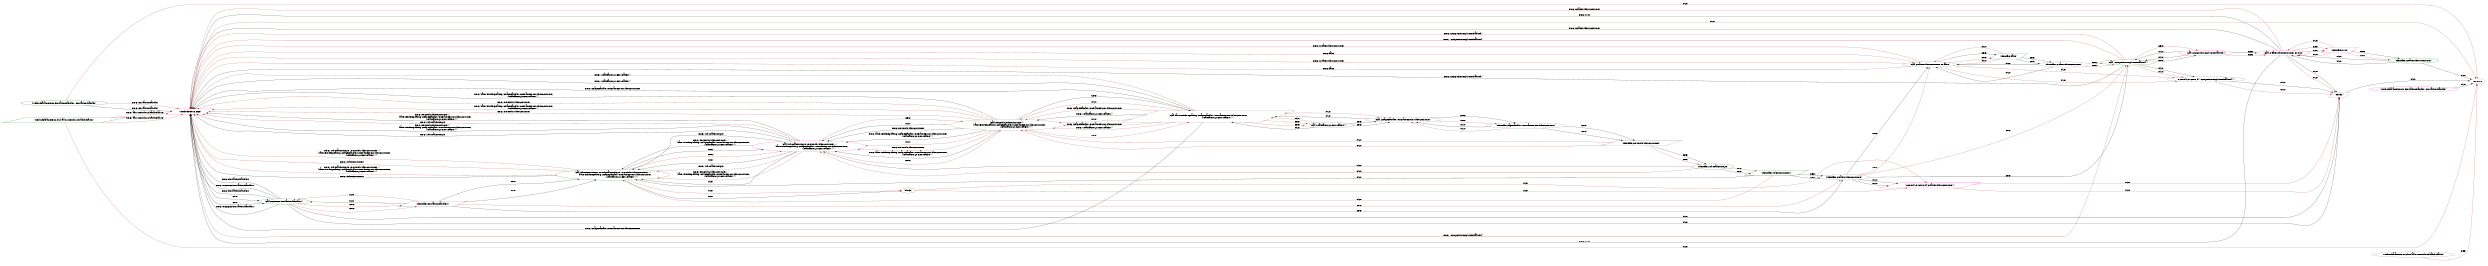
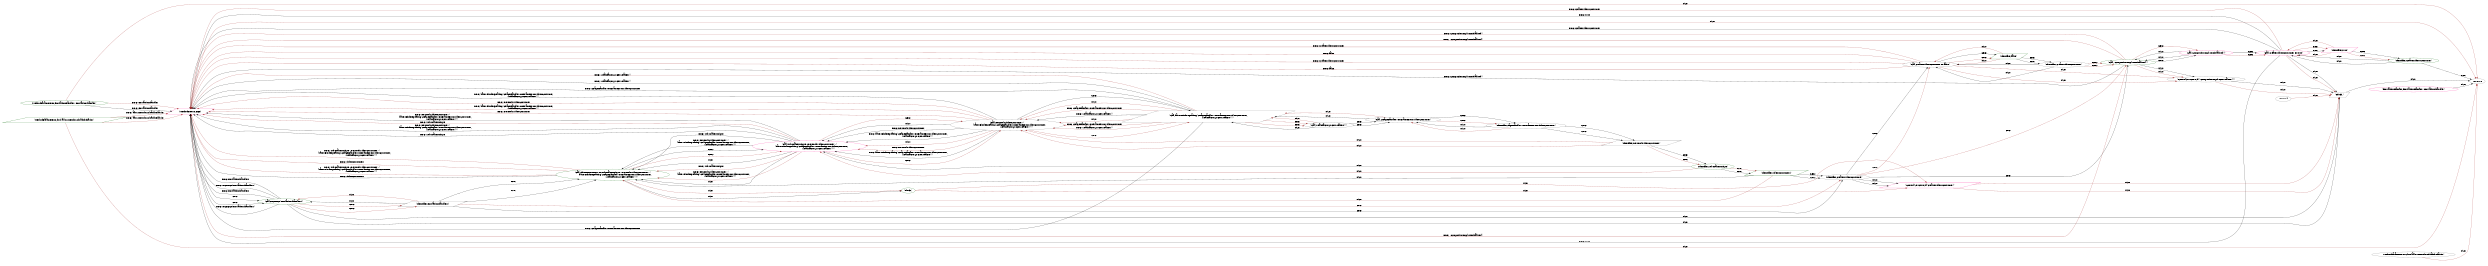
node "(ControlStructure,if (!CompositorImpl::IsInitialized()))": label "(ControlStructure,if (!CompositorImpl::IsInitialized()))" -> "(ControlStructure,if (!CompositorImpl::GetWeakPtr()))"
node "(MethodParameterOut,EmulationHandler* emulation_handler)": label "(MethodParameterOut,EmulationHandler* emulation_handler)" -> "(EmulationHandler,EmulationHandler* emulation_handler)"
node "1000104": added
edge "(MethodParameterOut,bool allow_set_download_behavior)" -> "1000100": label "CFG: " -> "AST: "
